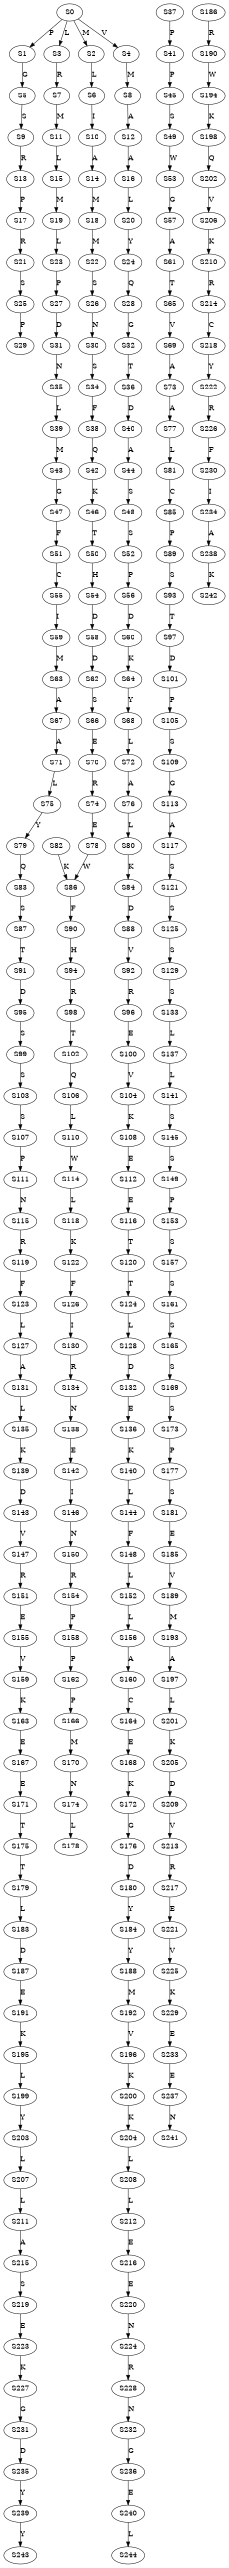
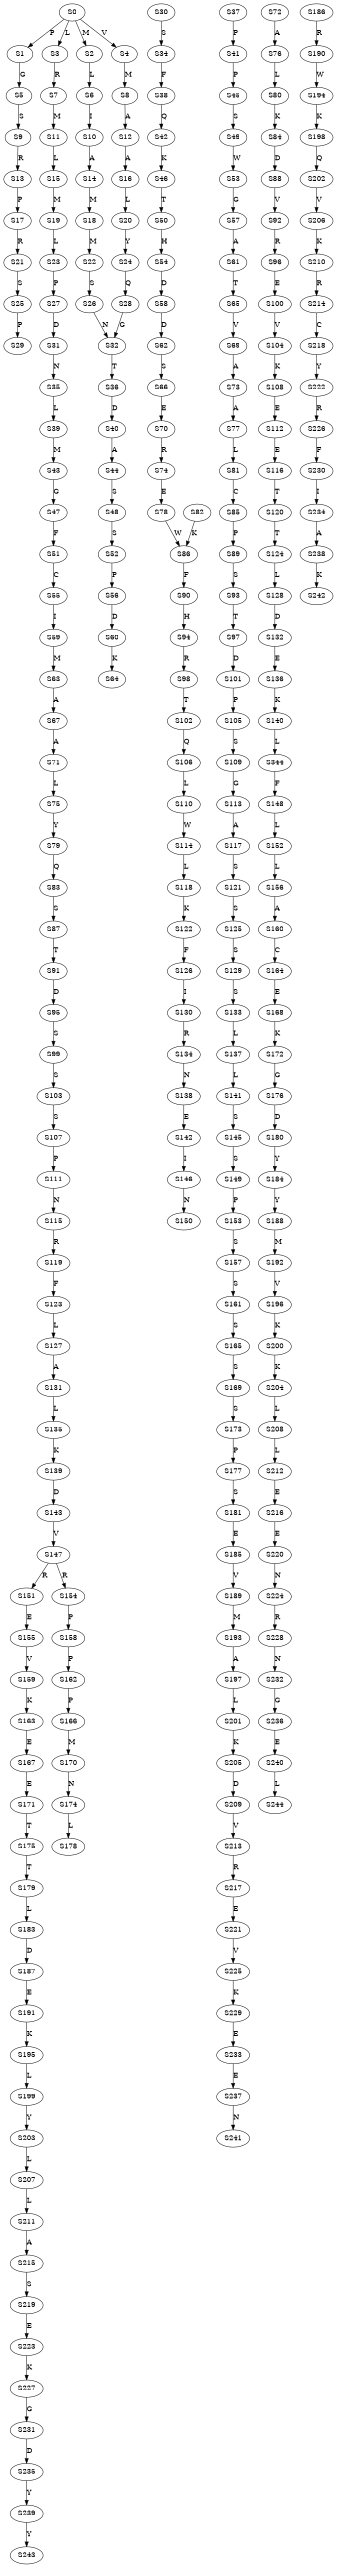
edge "S26" -> "S30": now "S26" -> "S32"
node "S68": removed
node "S144": label "S144" -> "S344"
edge "S150" -> "S154": now "S147" -> "S154"
